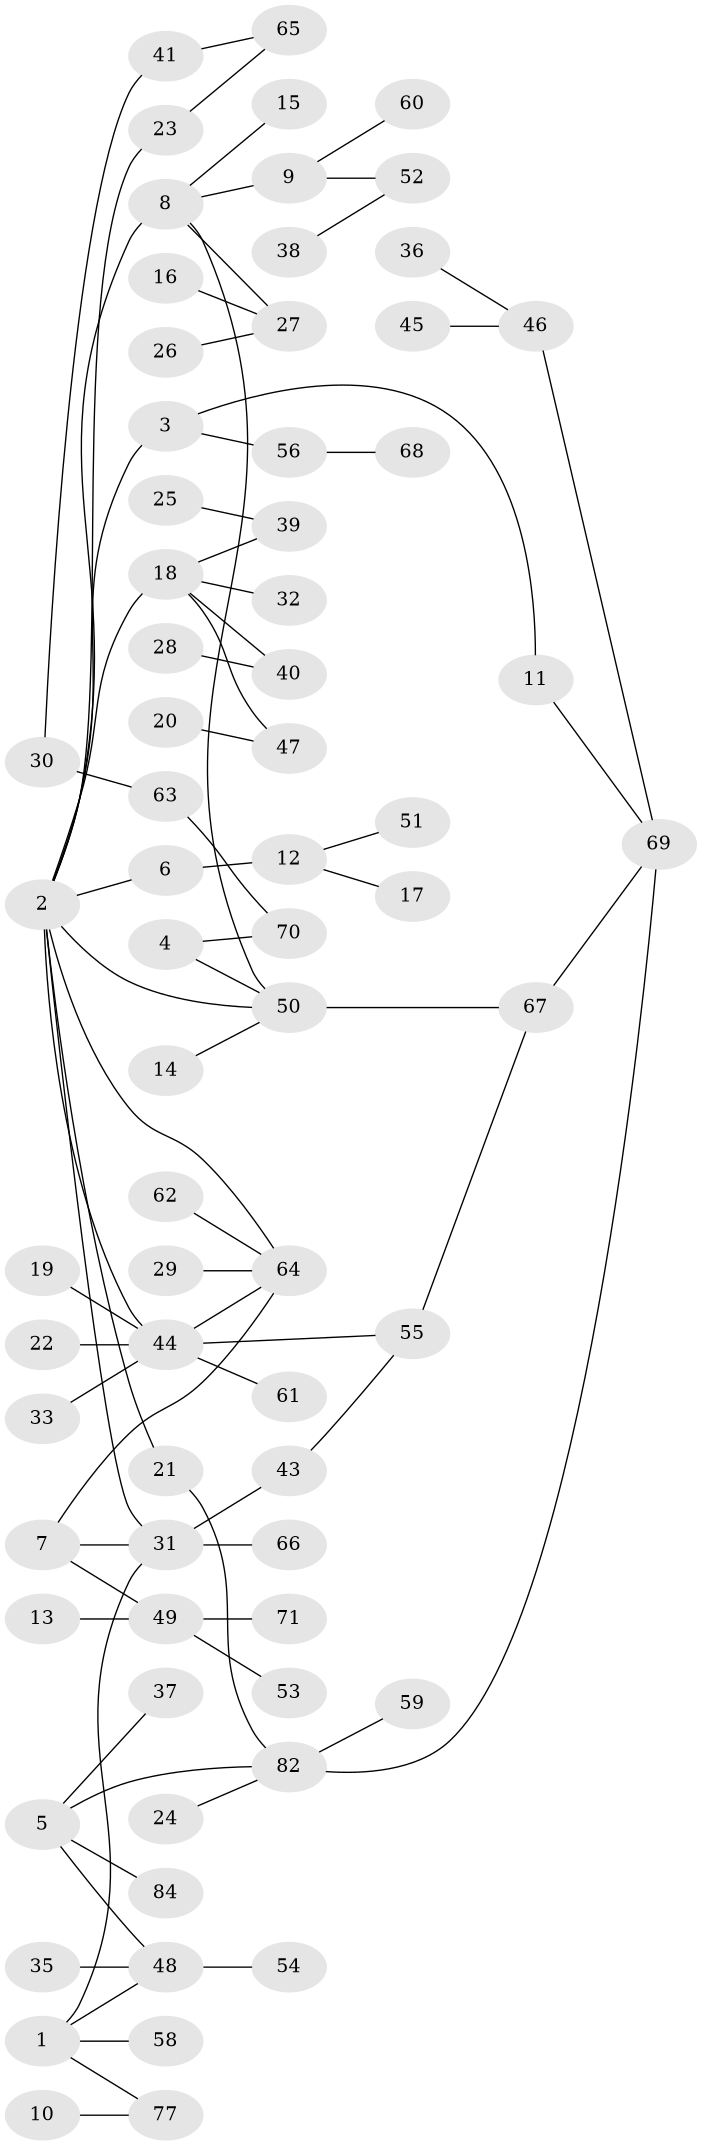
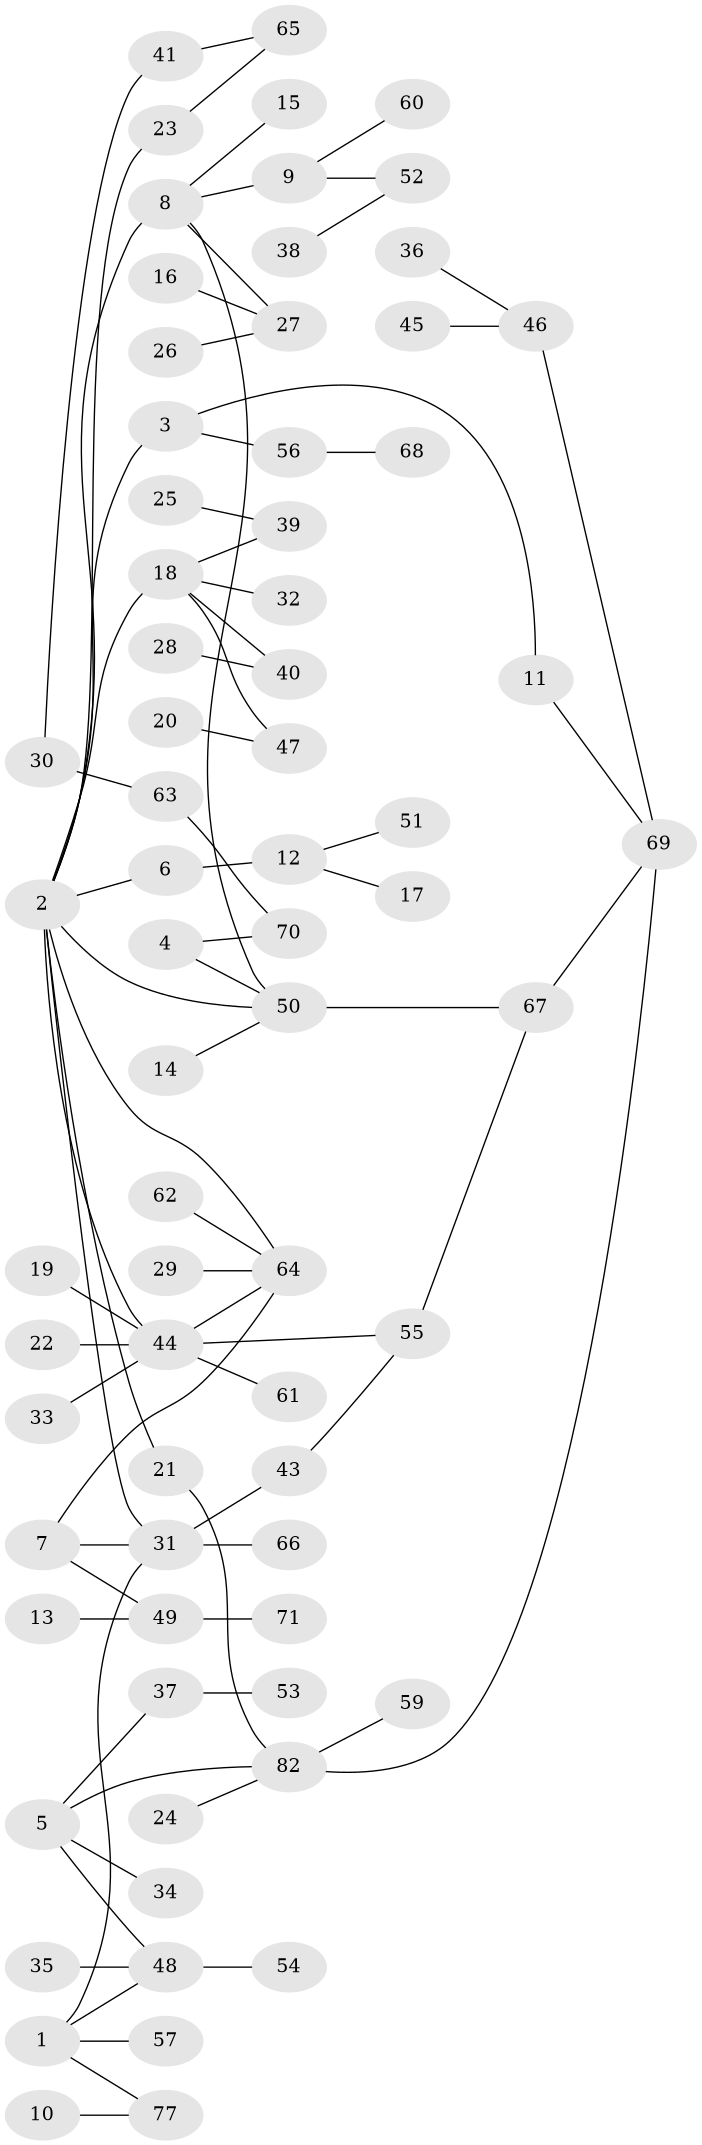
edge "49" -- "53": now "37" -- "53"
node "84": label "84" -> "34"
node "58": label "58" -> "57"
